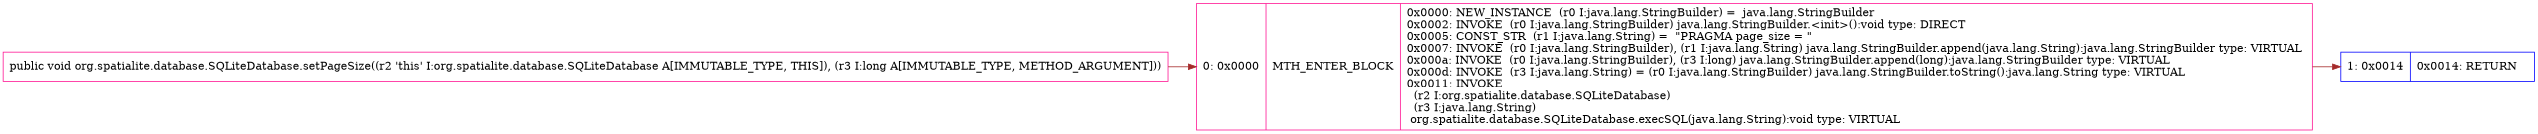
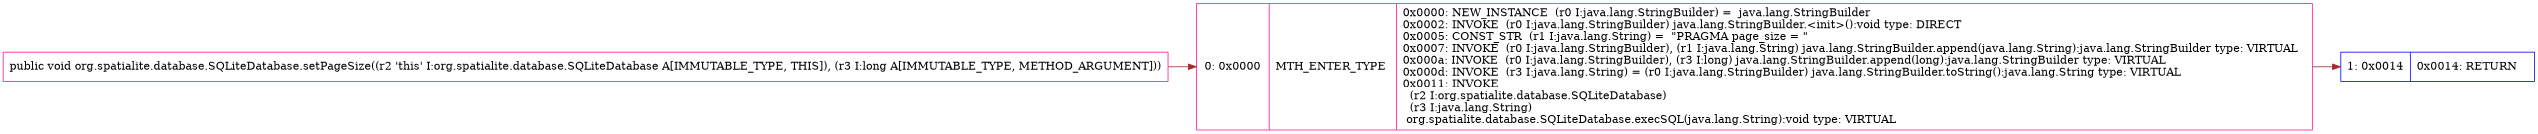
node "0: 0x0000": text "MTH_ENTER_BLOCK" -> "MTH_ENTER_TYPE"
